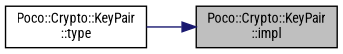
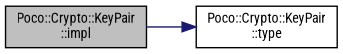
edge "Poco::Crypto::KeyPair ::type" -> "Poco::Crypto::KeyPair ::impl": reversed
